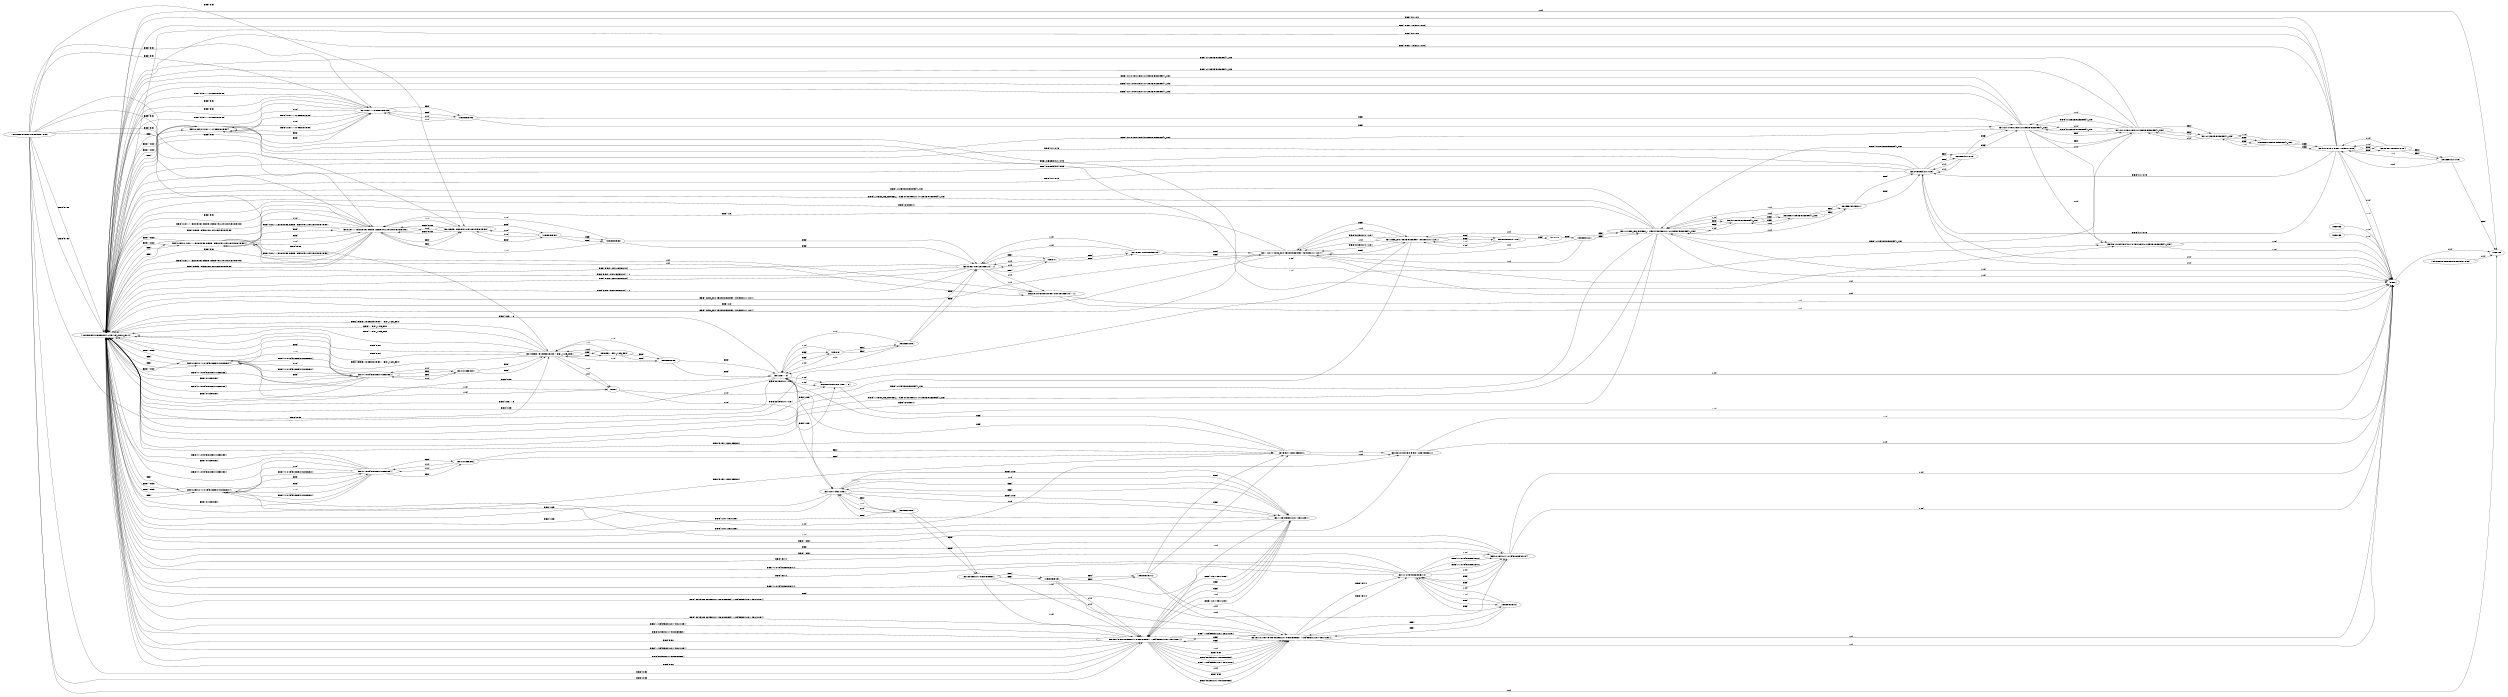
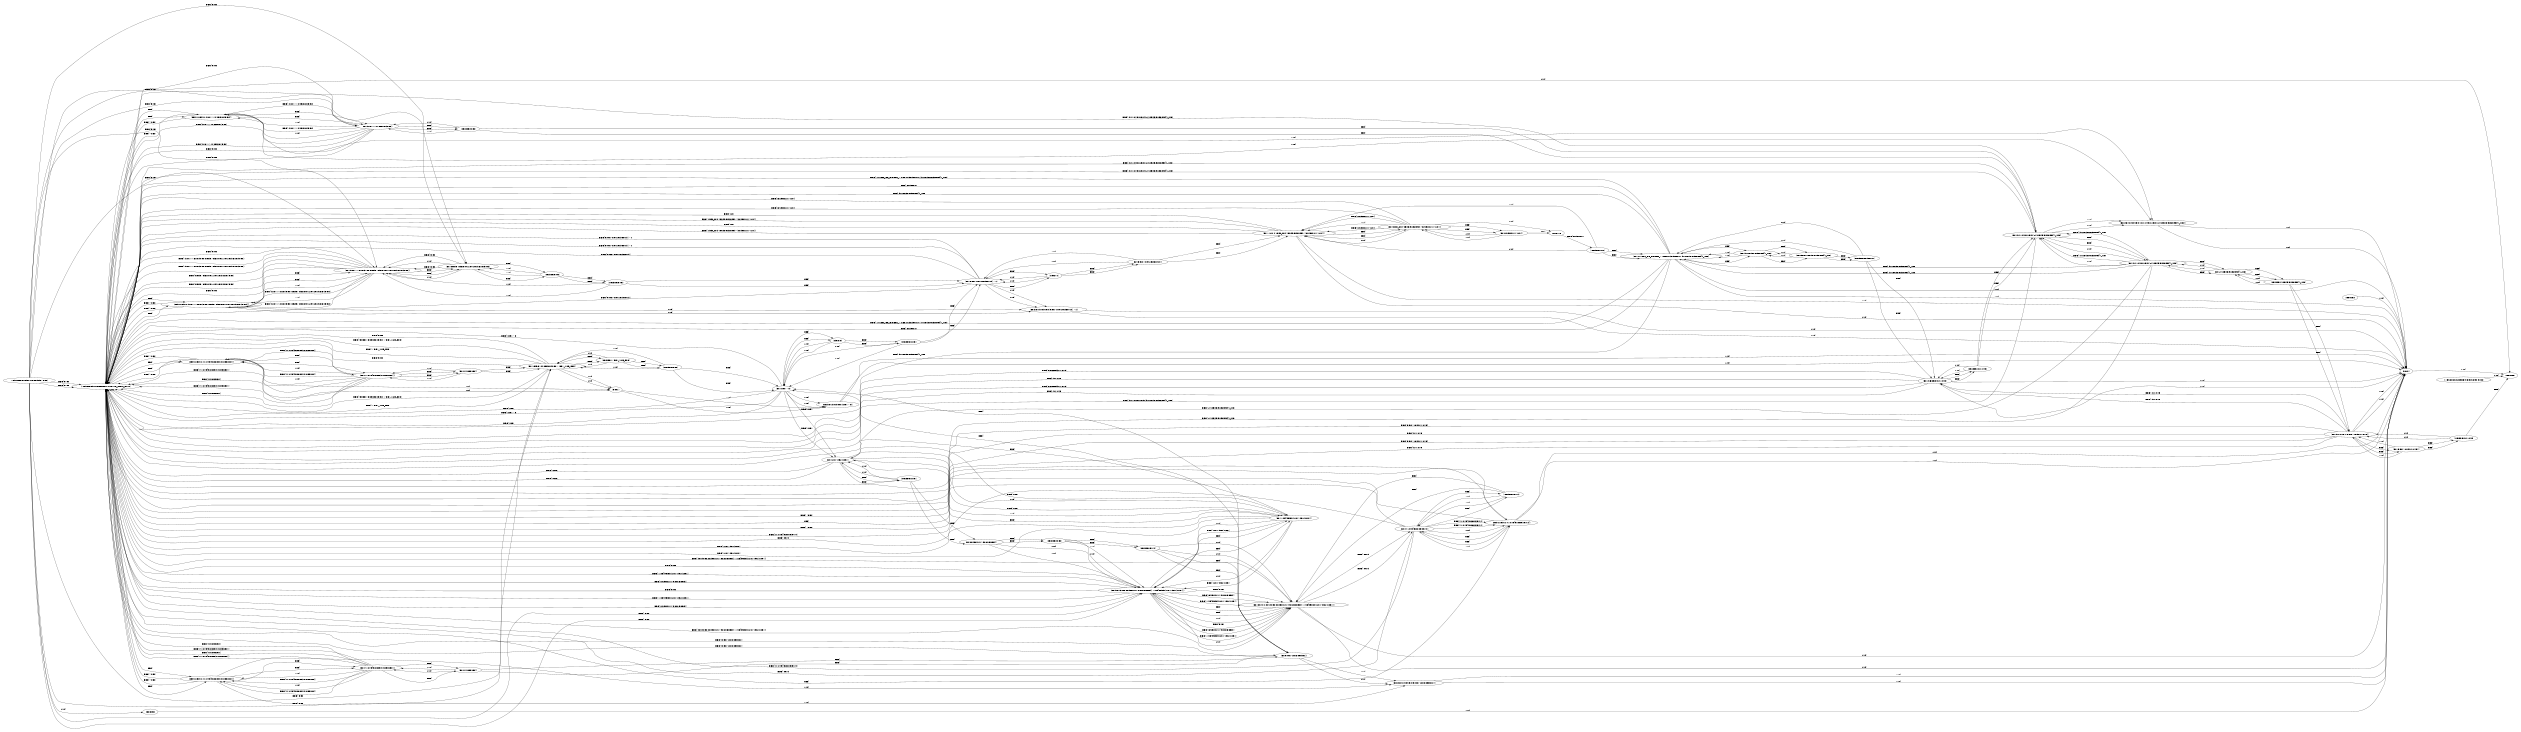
edge "1000125" -> "(Call,static_cast<TestEventTarget*>(castedThis->impl()))": reversed
edge "1000125" -> "(Identifier,impl)": label "CFG: " -> "DDG: castedThis"
edge "(MethodParameterIn,ExecState* exec)" -> "1000100": now "(MethodParameterIn,ExecState* exec)" -> "1000153"
